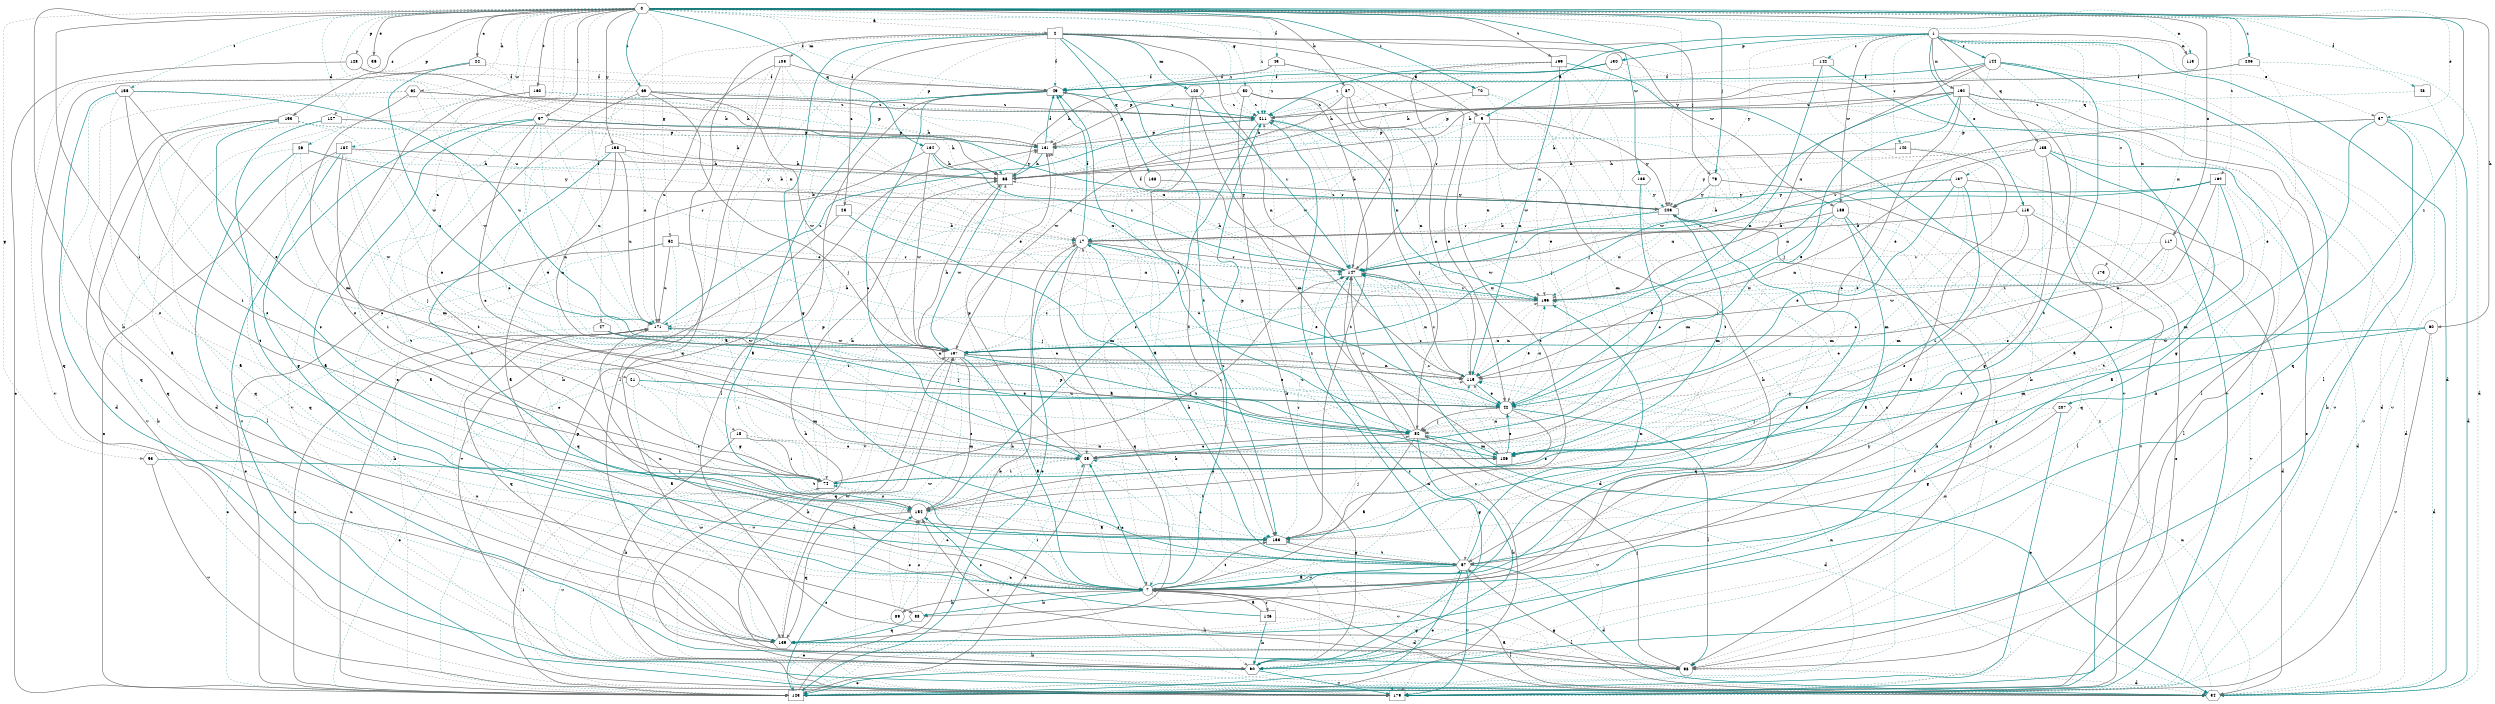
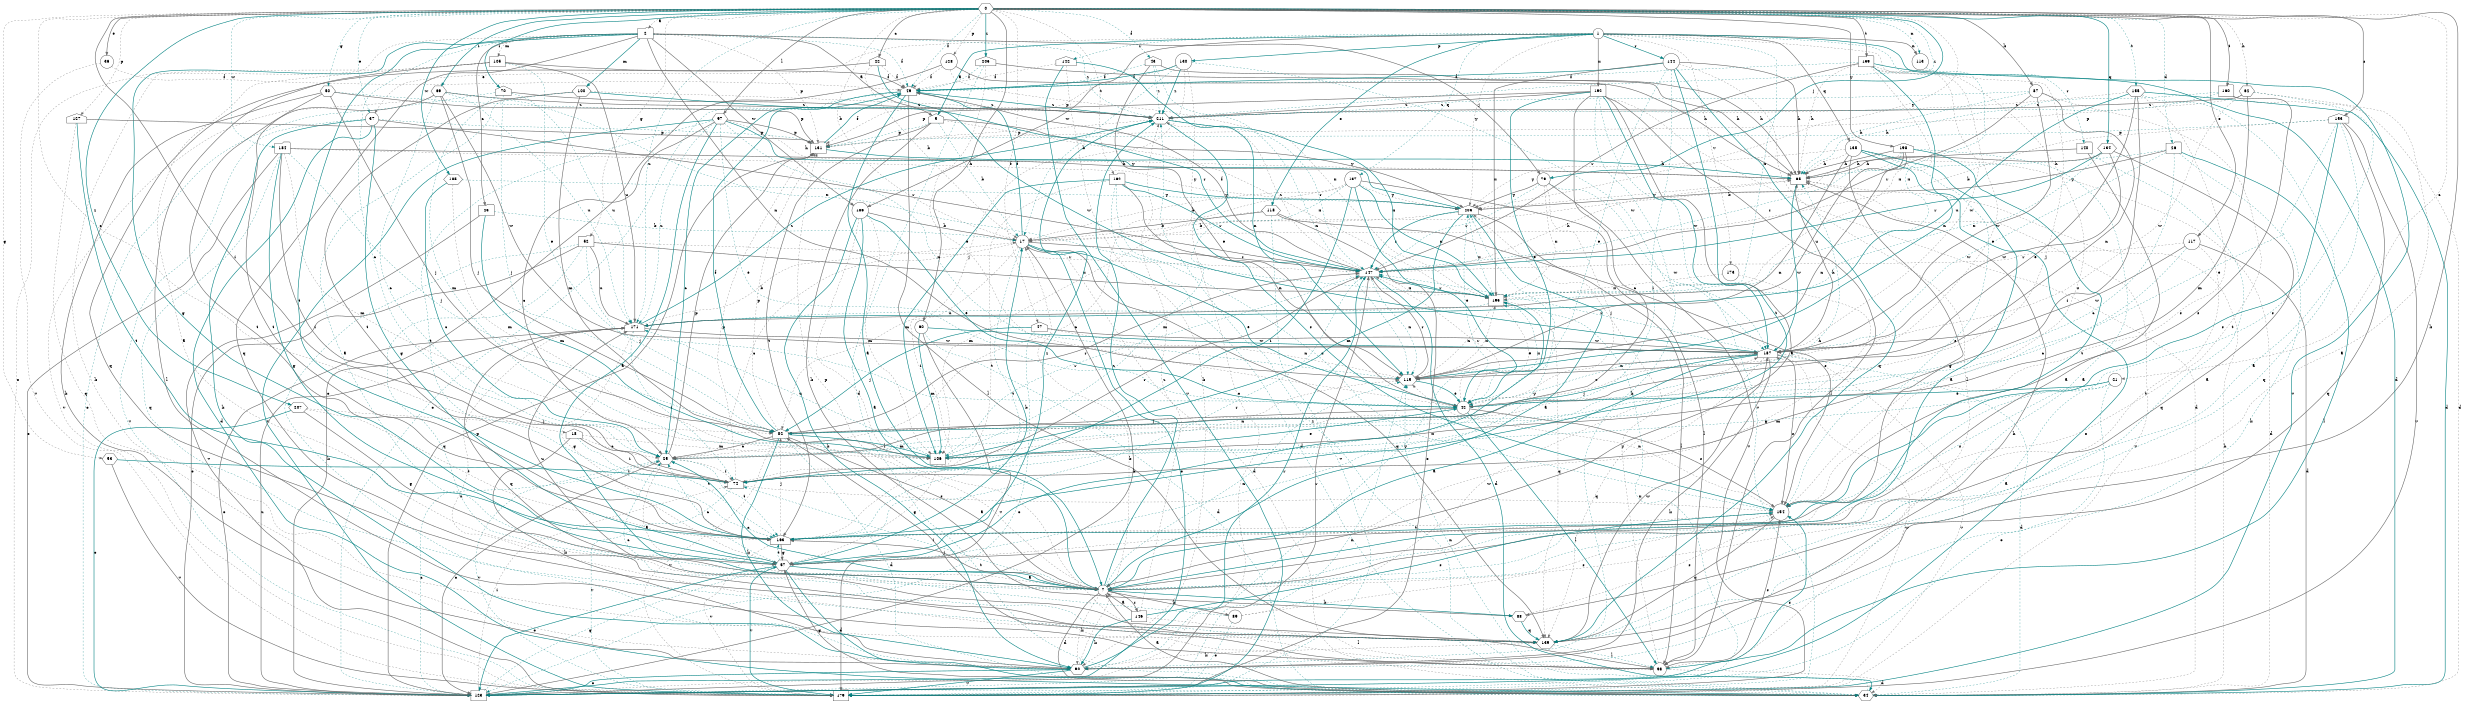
node "48": removed
node "138": removed
edge "162" -> "25": now "162" -> "154"
